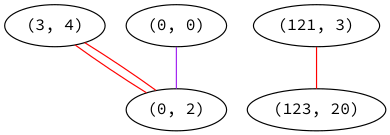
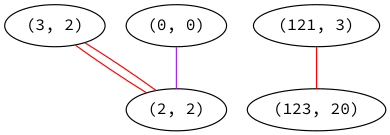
node "(3, 4)": label "(3, 4)" -> "(3, 2)"
node "(0, 2)": label "(0, 2)" -> "(2, 2)"
